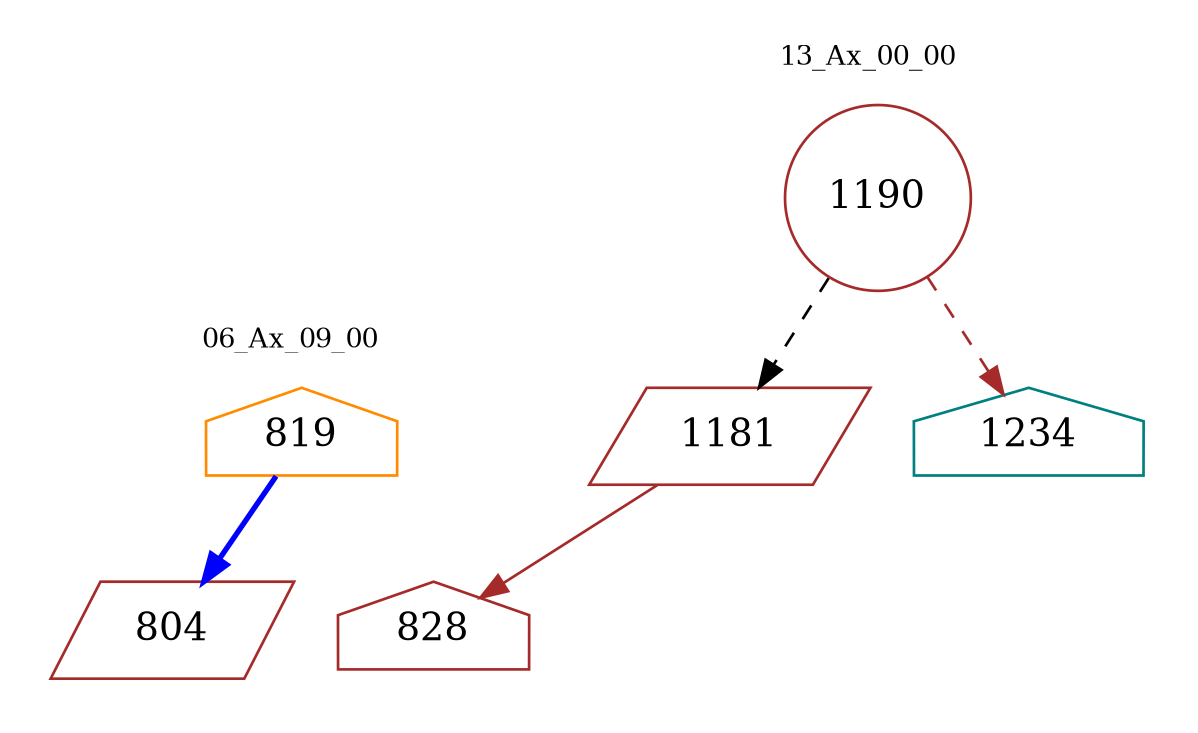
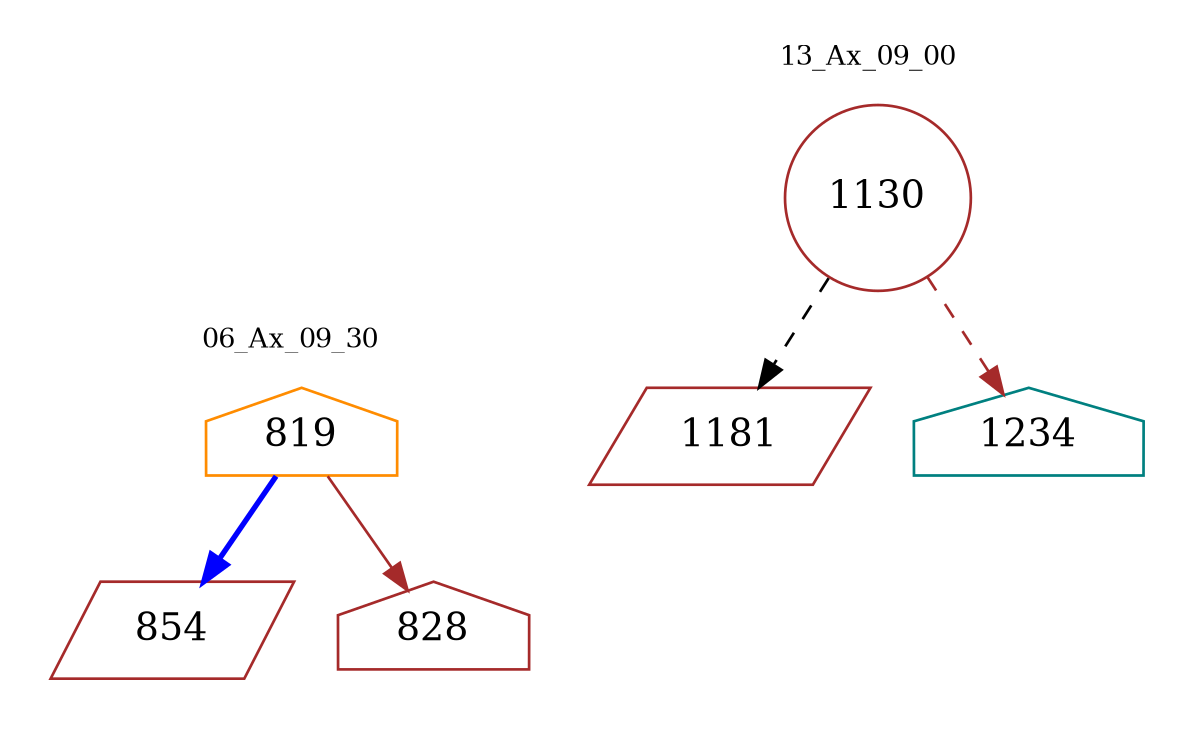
cluster "13_Ax_00_00": label "13_Ax_00_00" -> "13_Ax_09_00"
node "1190": label "1190" -> "1130"
cluster "06_Ax_09_00": label "06_Ax_09_00" -> "06_Ax_09_30"
edge "1181" -> "828": now "819" -> "828"
node "804": label "804" -> "854"
